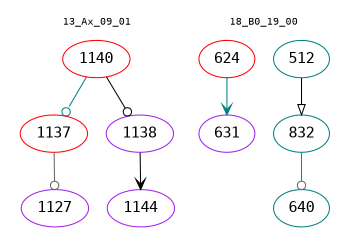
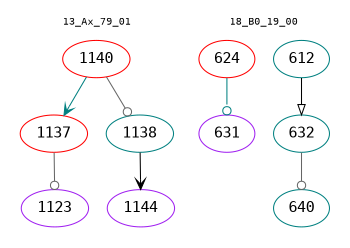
cluster "13_Ax_09_01": label "13_Ax_09_01" -> "13_Ax_79_01"
node "512": label "512" -> "612"
edge "624" -> "631": arrowhead vee -> odot
edge "1140" -> "1137": arrowhead odot -> vee
edge "1140" -> "1138": color black -> gray40
node "1138": color purple -> teal
node "832": label "832" -> "632"
node "1127": label "1127" -> "1123"
